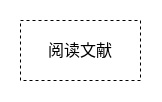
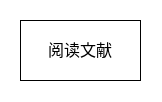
node "阅读文献": style dashed -> solid
